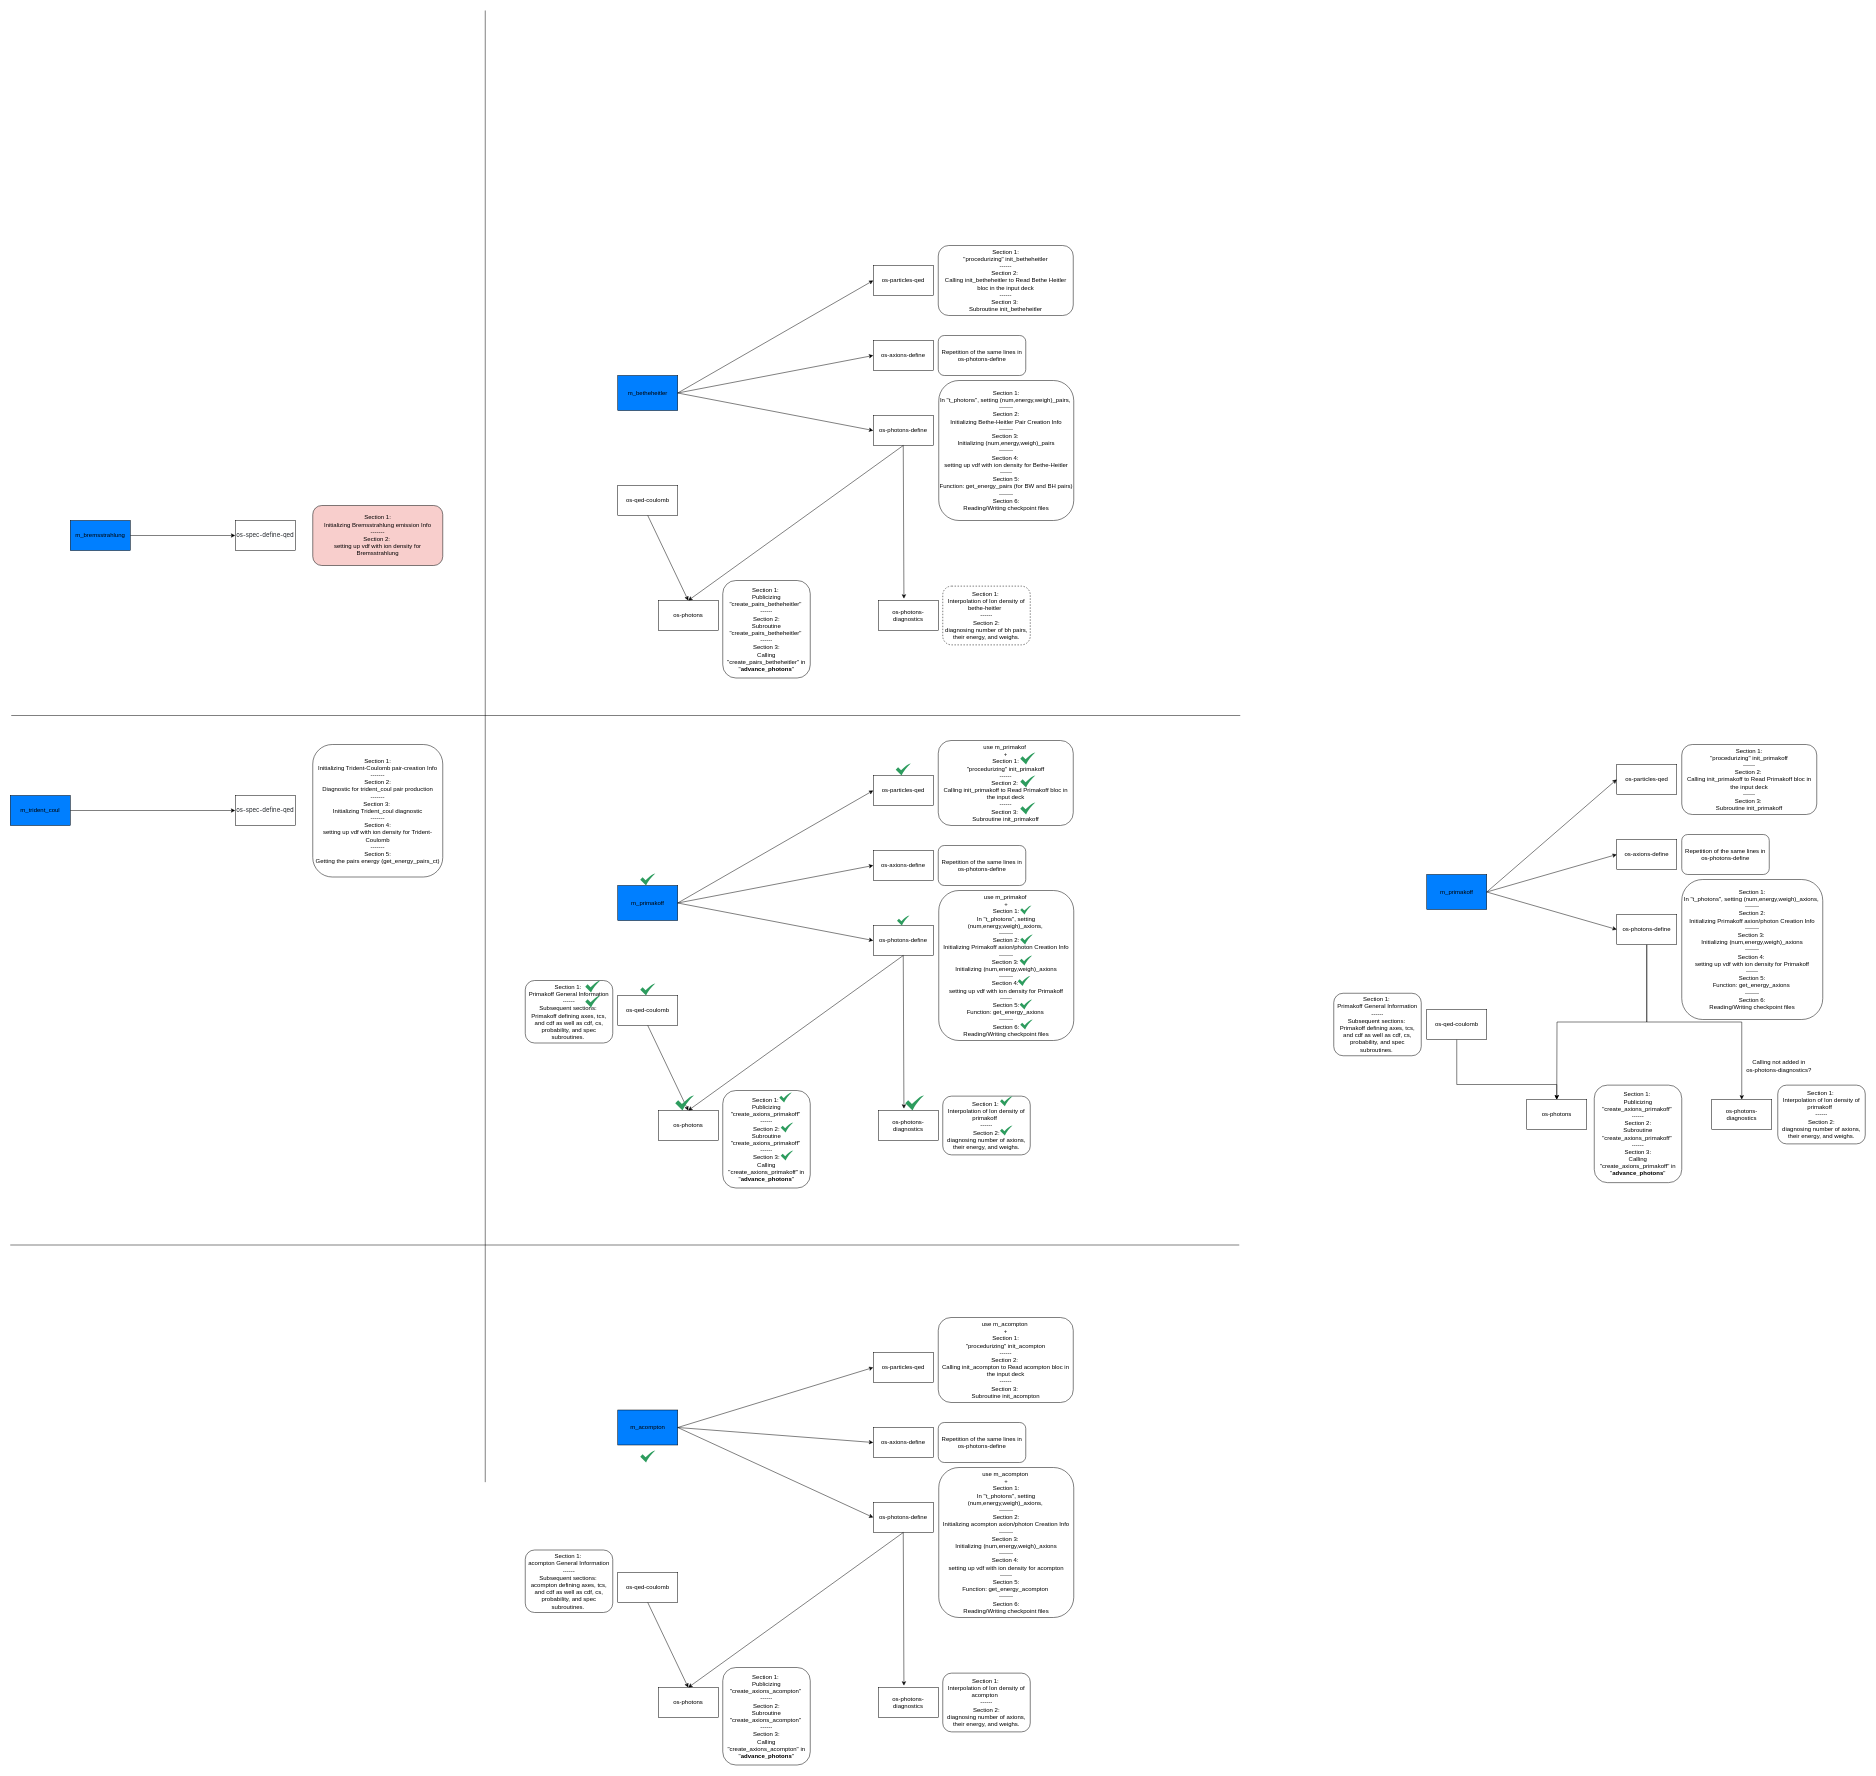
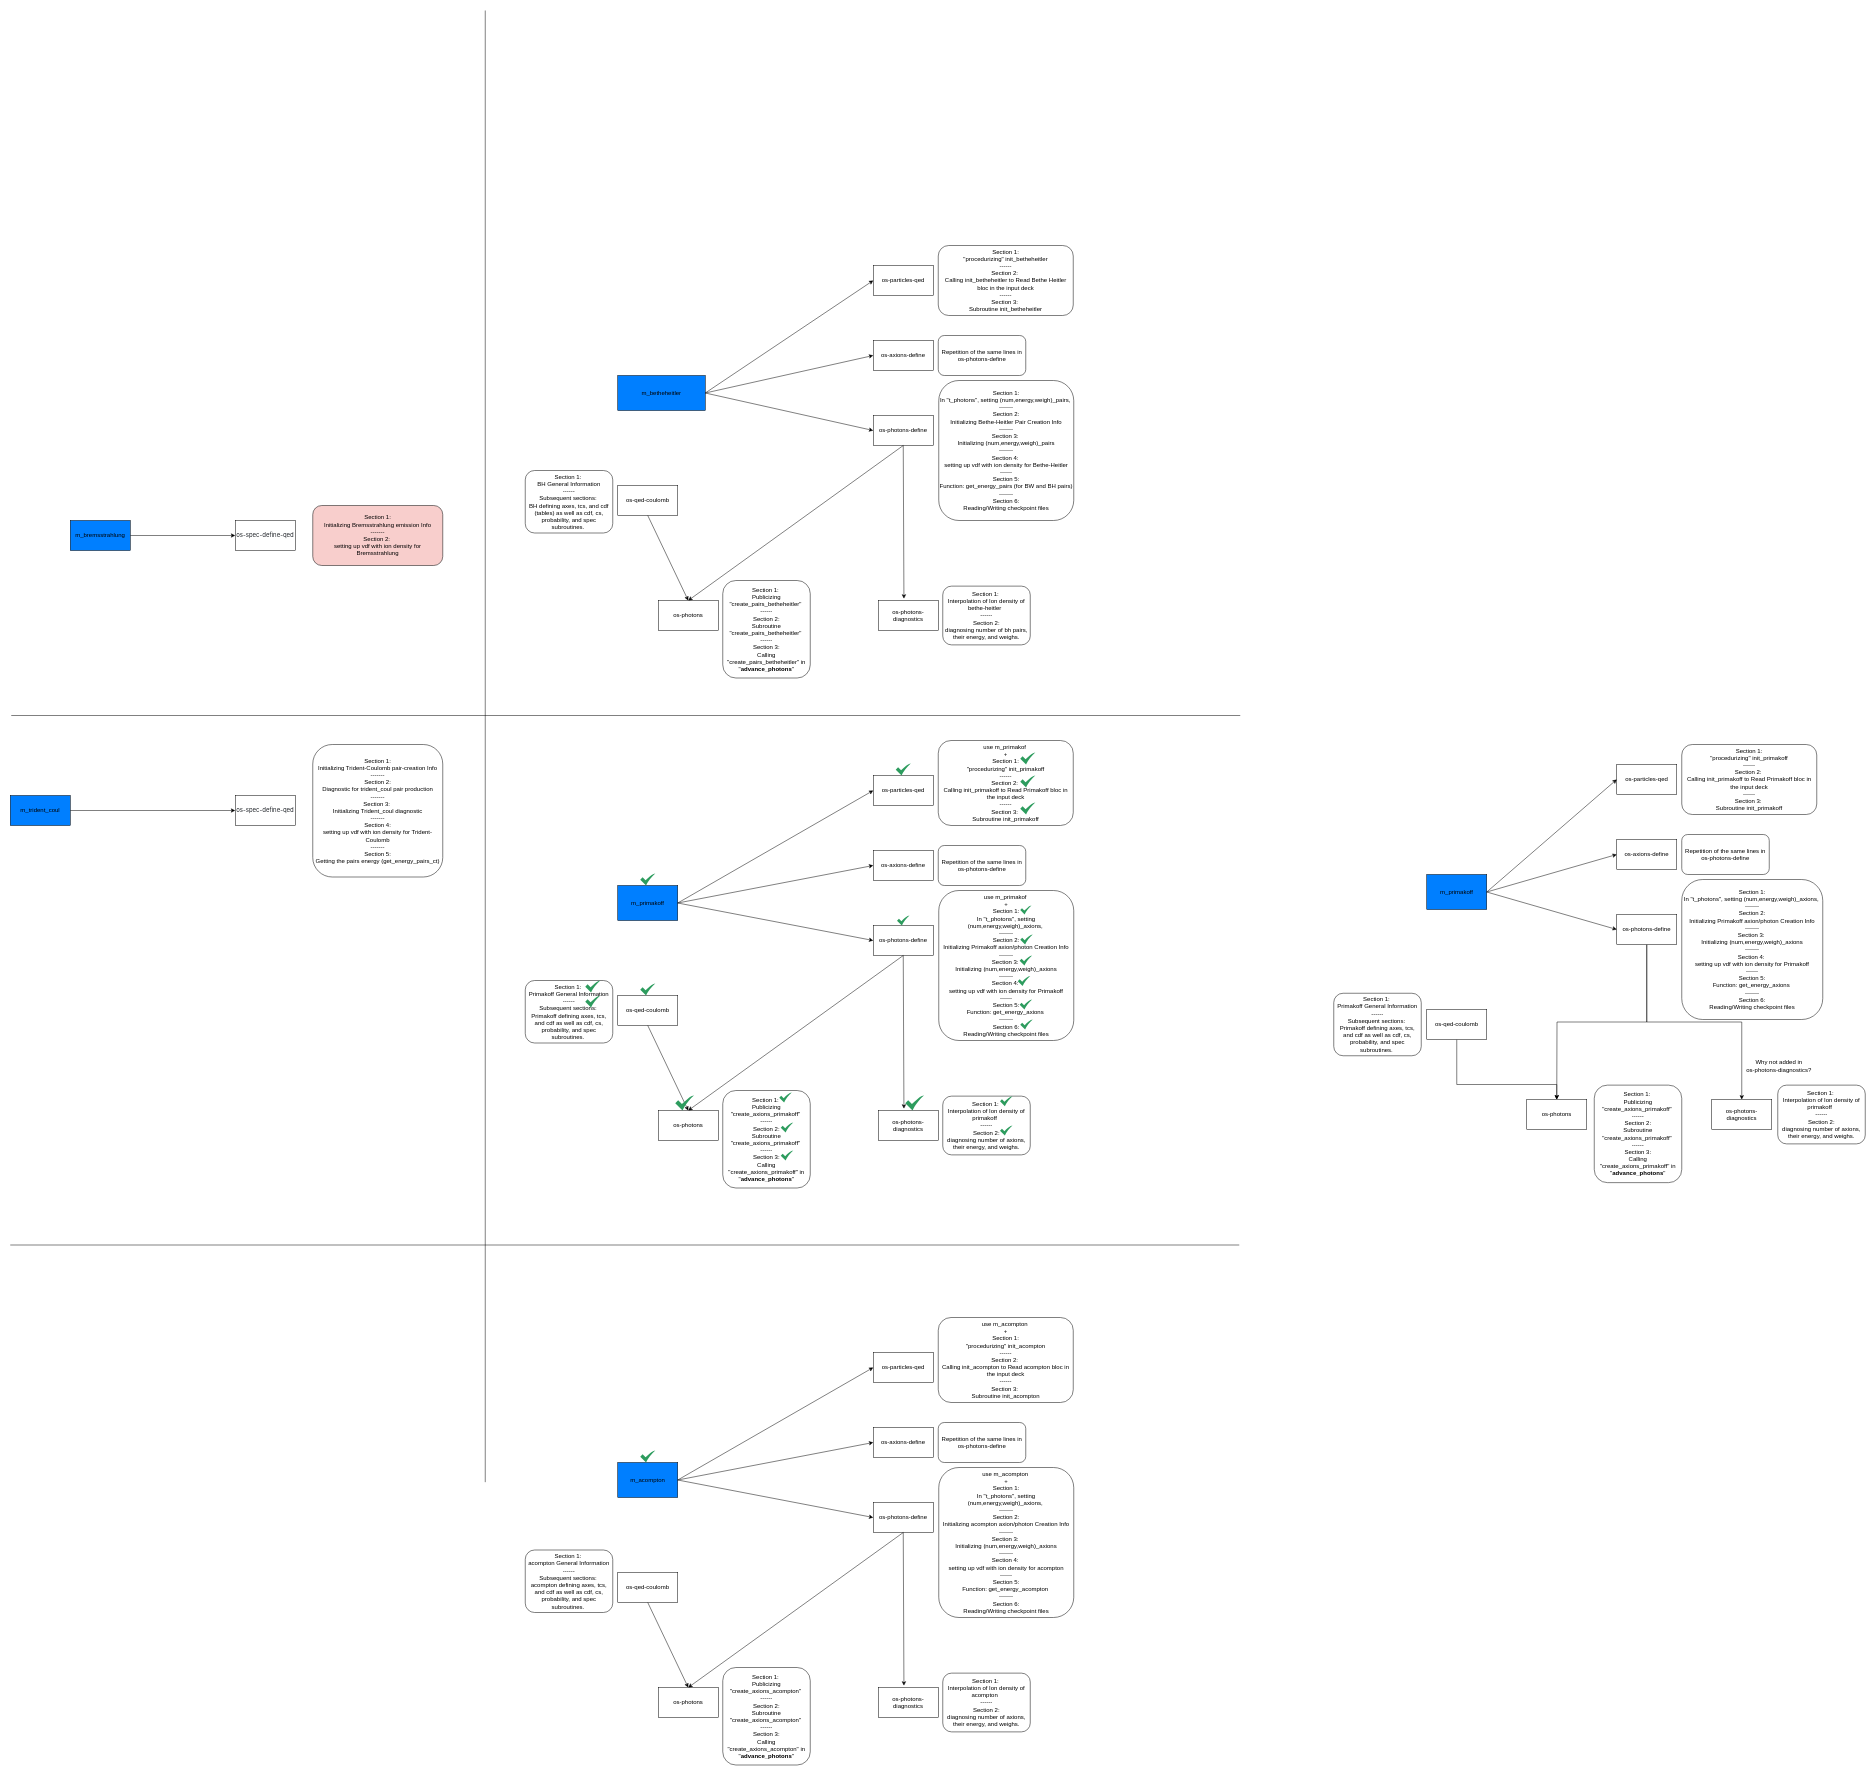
node "m_betheheitler": size 60x35 -> 88x35
node "Section 1: BH General Information ------ Subsequent sections: BH defining axes, tcs, and cdf (tables) as well as cdf, cs, probability, and spec subroutines.": added
node "Section 1: Interpolation of Ion density of bethe-heitler ------ Section 2: diagnosing number of bh pairs, their energy, and weighs.": style dashed -> solid
node "Calling not added in os-photons-diagnostics?": label "Calling not added in os-photons-diagnostics?" -> "Why not added in os-photons-diagnostics?"
node "m_acompton": moved (648, 1427) -> (648, 1480)
